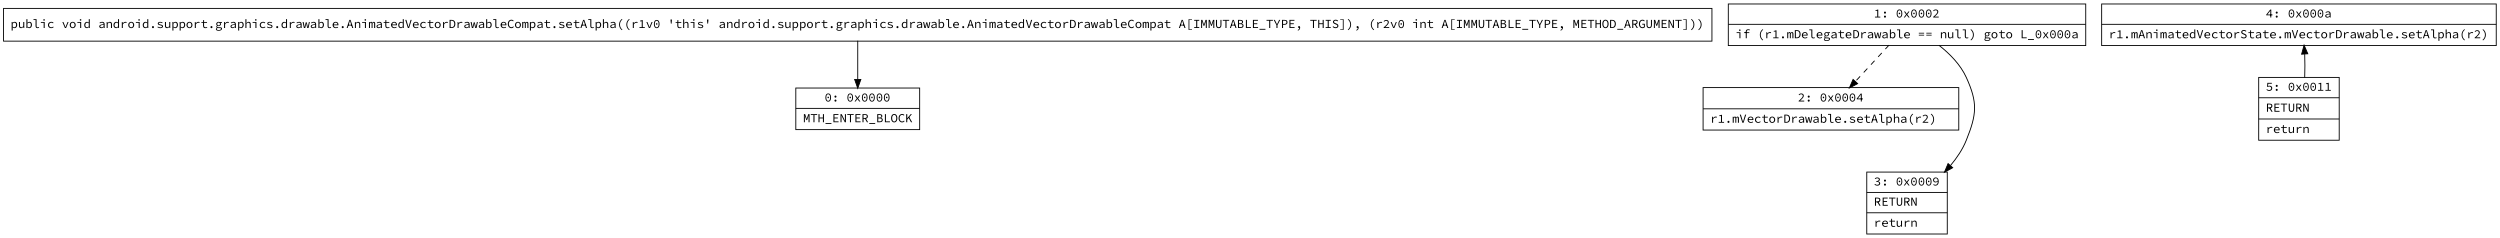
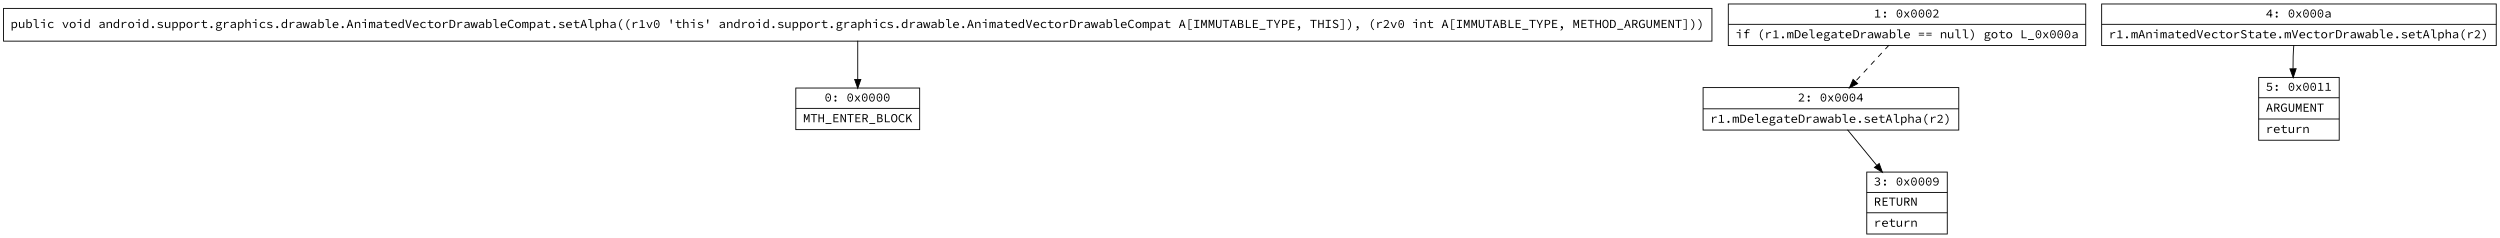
edge "5: 0x0011" -> "4: 0x000a": reversed
edge "1: 0x0002" -> "3: 0x0009": now "2: 0x0004" -> "3: 0x0009"
node "5: 0x0011": text "RETURN" -> "ARGUMENT"
node "2: 0x0004": text "r1.mVectorDrawable.setAlpha(r2)" -> "r1.mDelegateDrawable.setAlpha(r2)"
